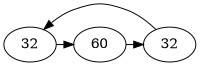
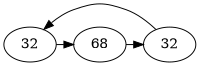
node "60": label "60" -> "68"
